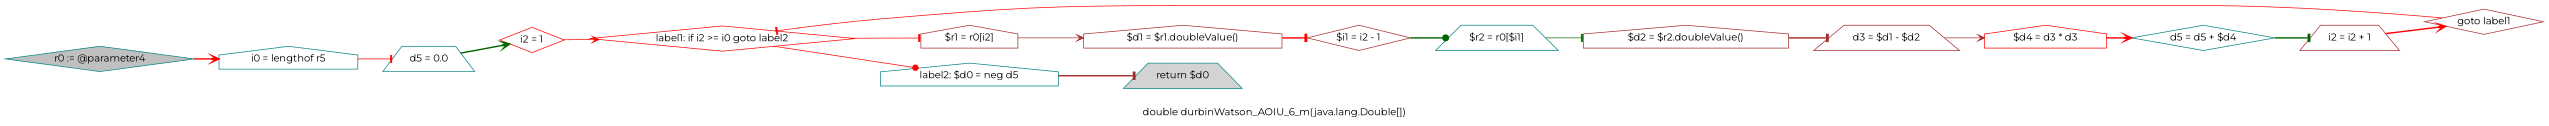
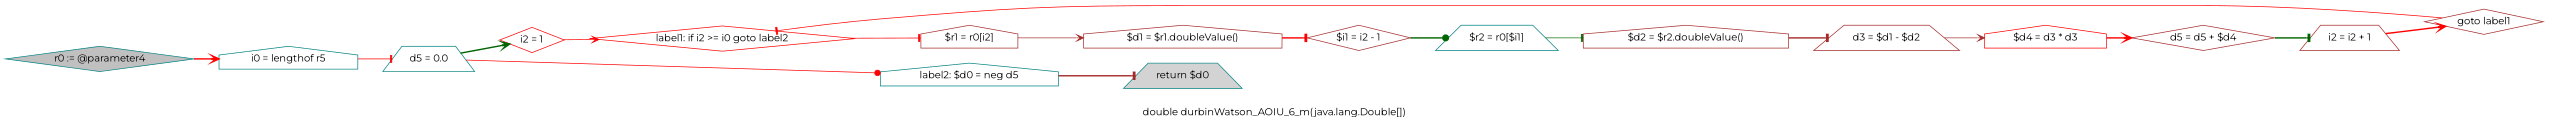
node "d5 = d5 + $d4": color teal -> brown
edge "label1: if i2 >= i0 goto label2" -> "label2: $d0 = neg d5": now "d5 = 0.0" -> "label2: $d0 = neg d5"
